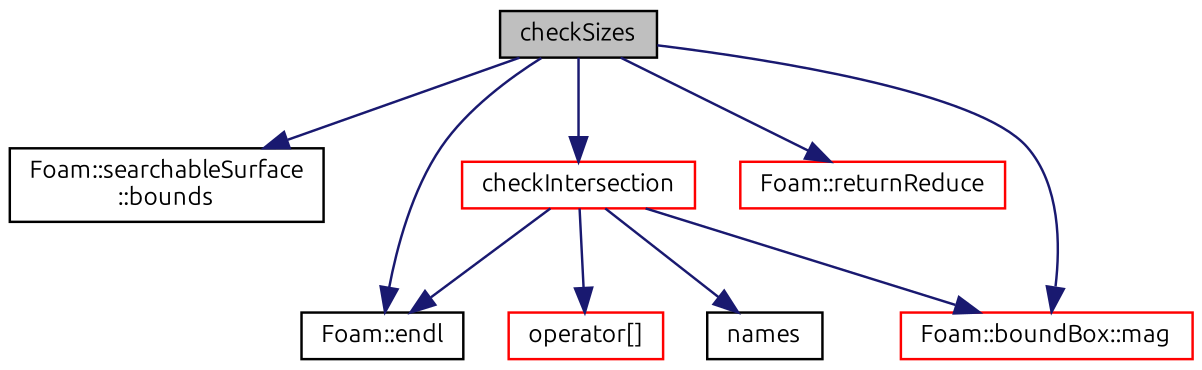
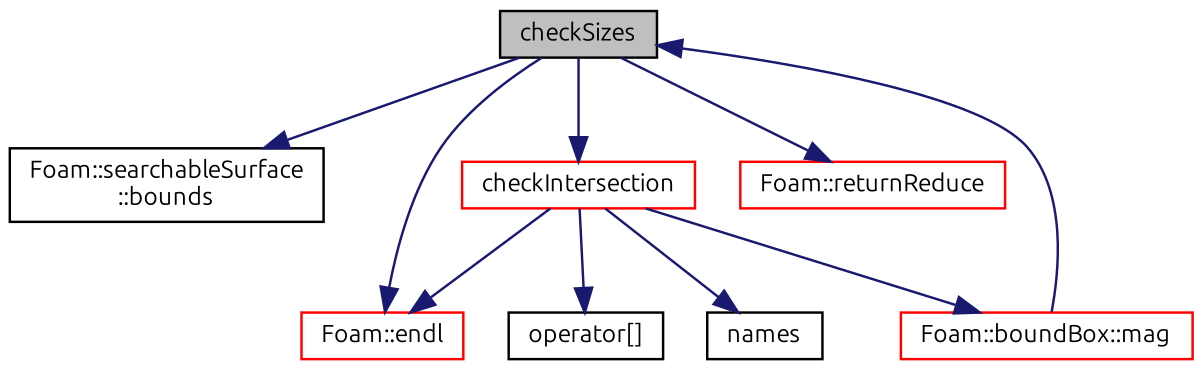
edge "checkSizes" -> "Foam::boundBox::mag": reversed
node "Foam::endl": color black -> red
node "operator[]": color red -> black
